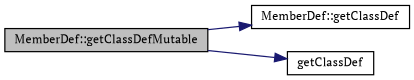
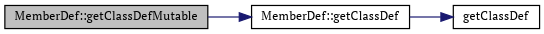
edge "MemberDef::getClassDefMutable" -> "getClassDef": now "MemberDef::getClassDef" -> "getClassDef"
